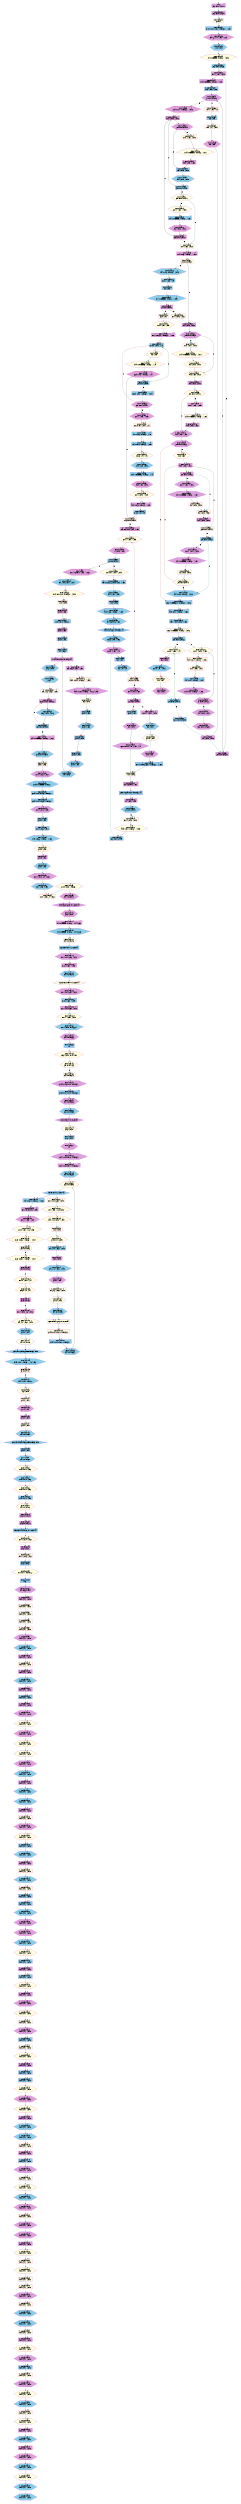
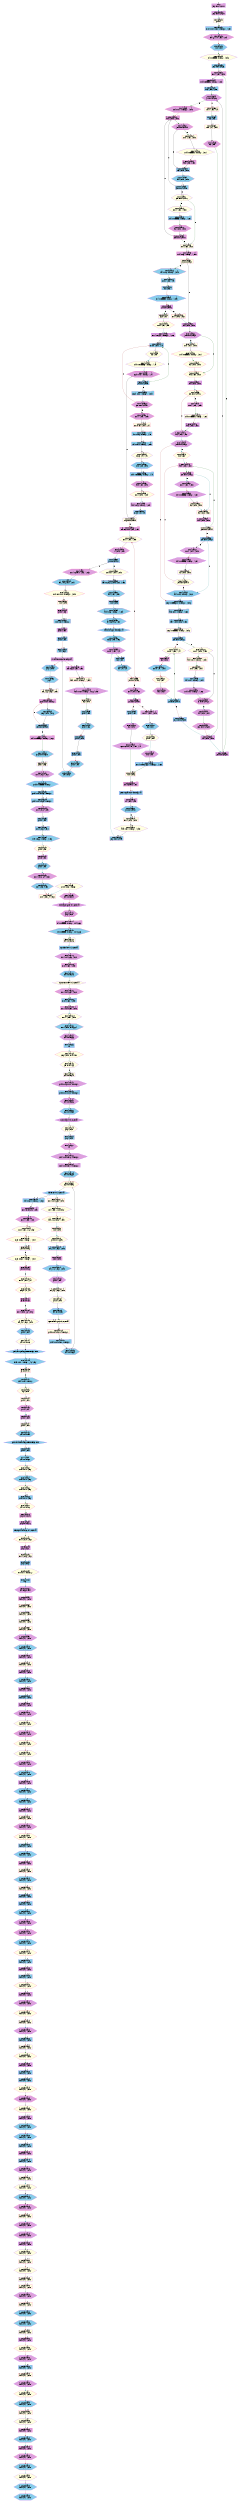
node "0x63d7fa70 addb %al, (%eax)": fillcolor lightyellow -> skyblue
